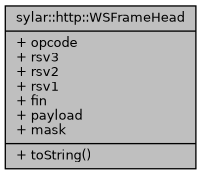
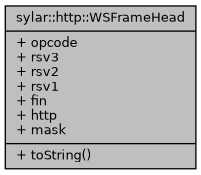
node "sylar::http::WSFrameHead": text "+ payload" -> "+ http"
